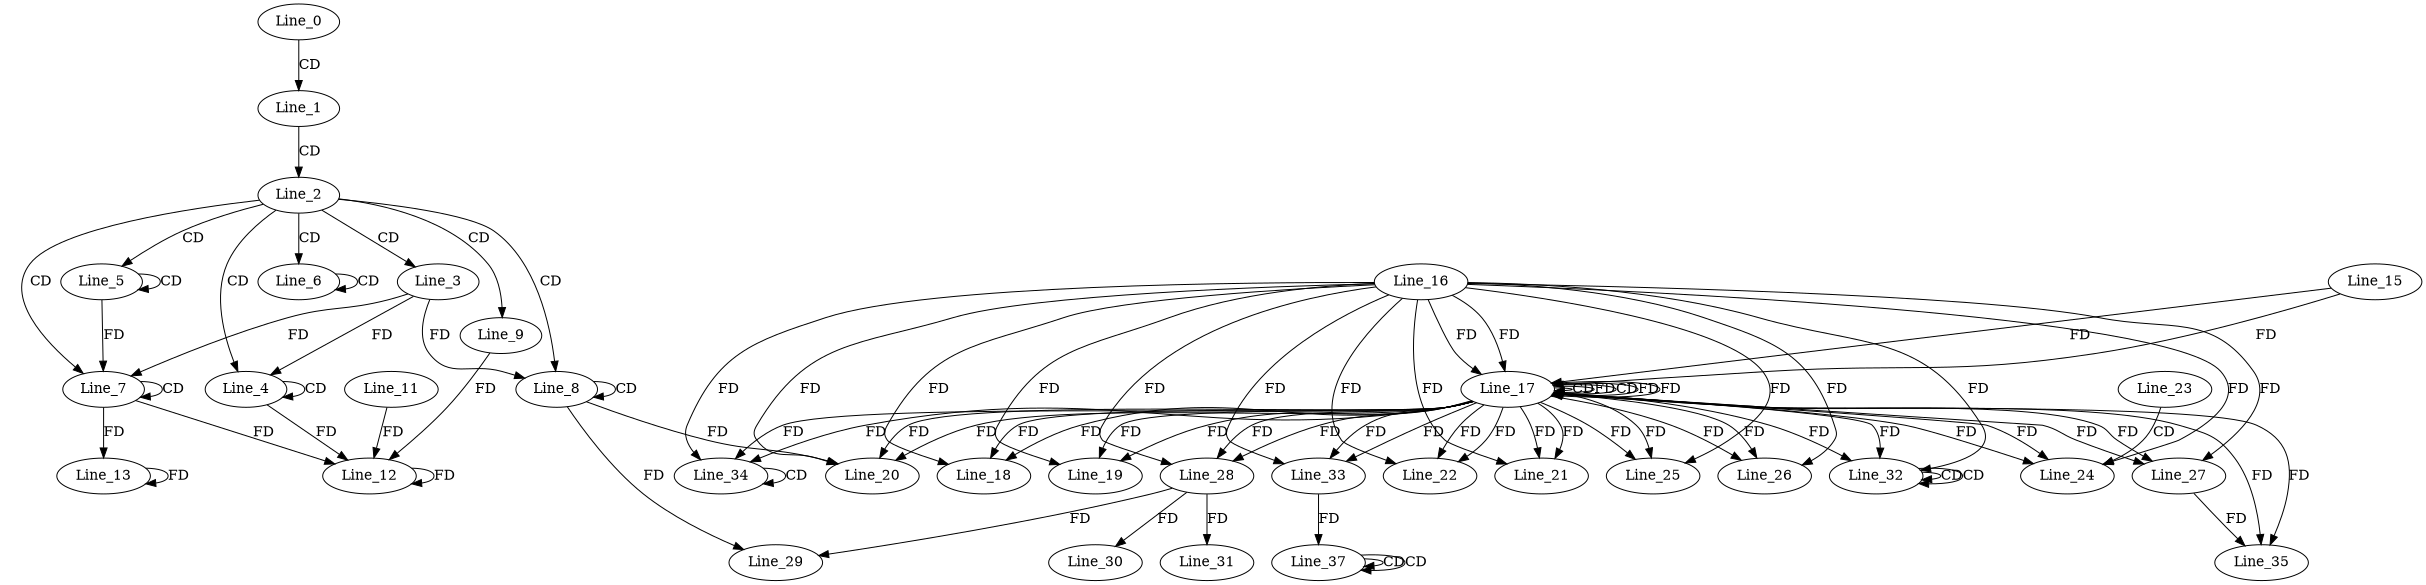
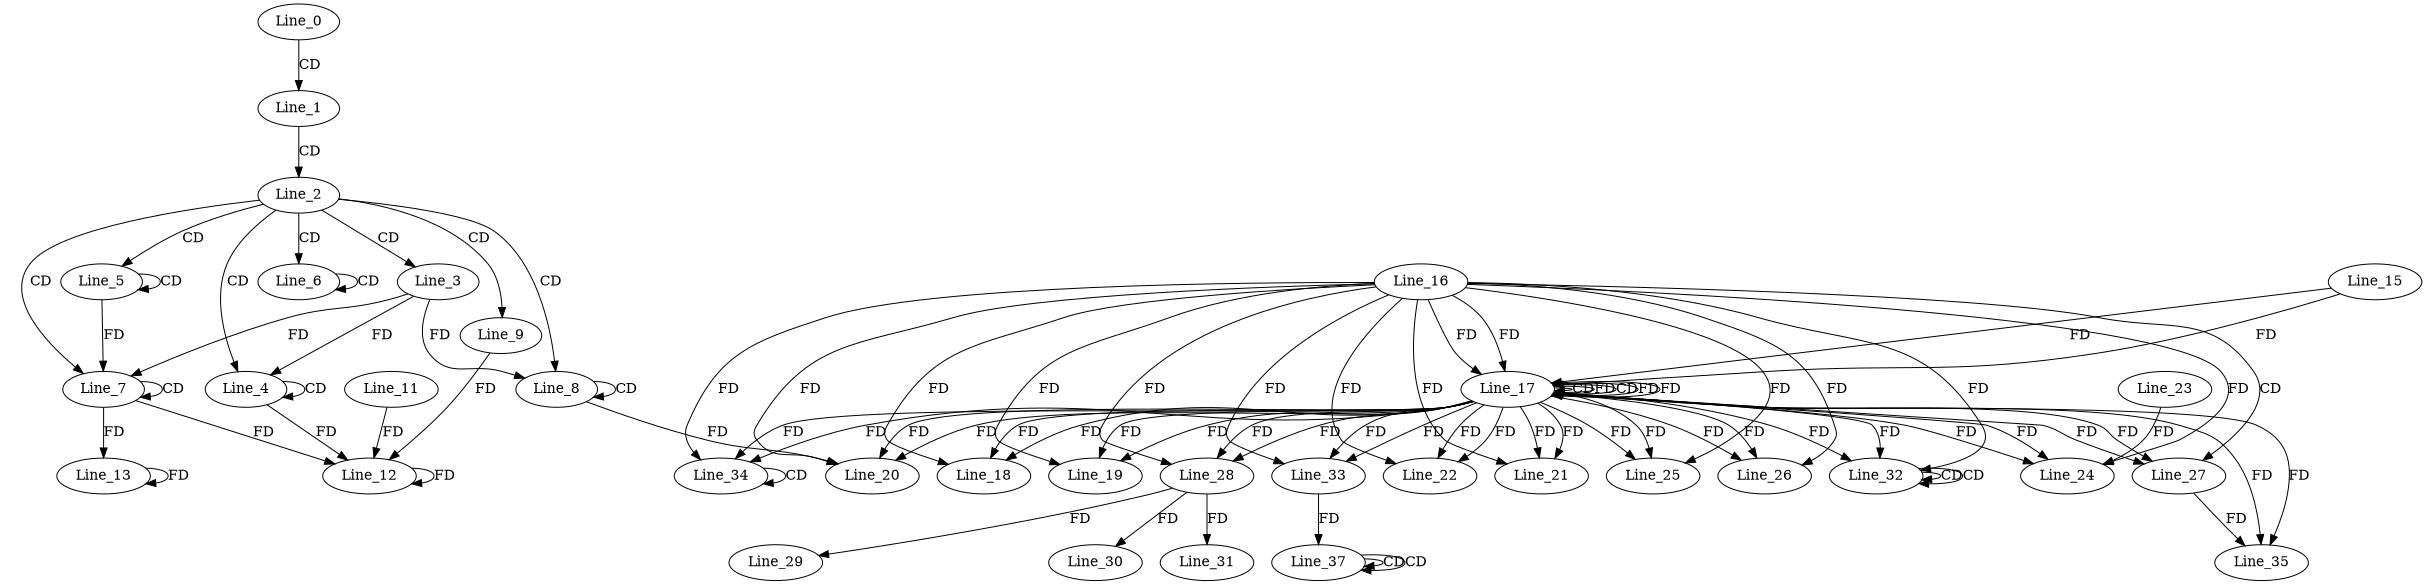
edge "Line_16" -> "Line_27": label "FD" -> "CD"
edge "Line_23" -> "Line_24": label "CD" -> "FD"
edge "Line_8" -> "Line_29": removed, label "FD"
